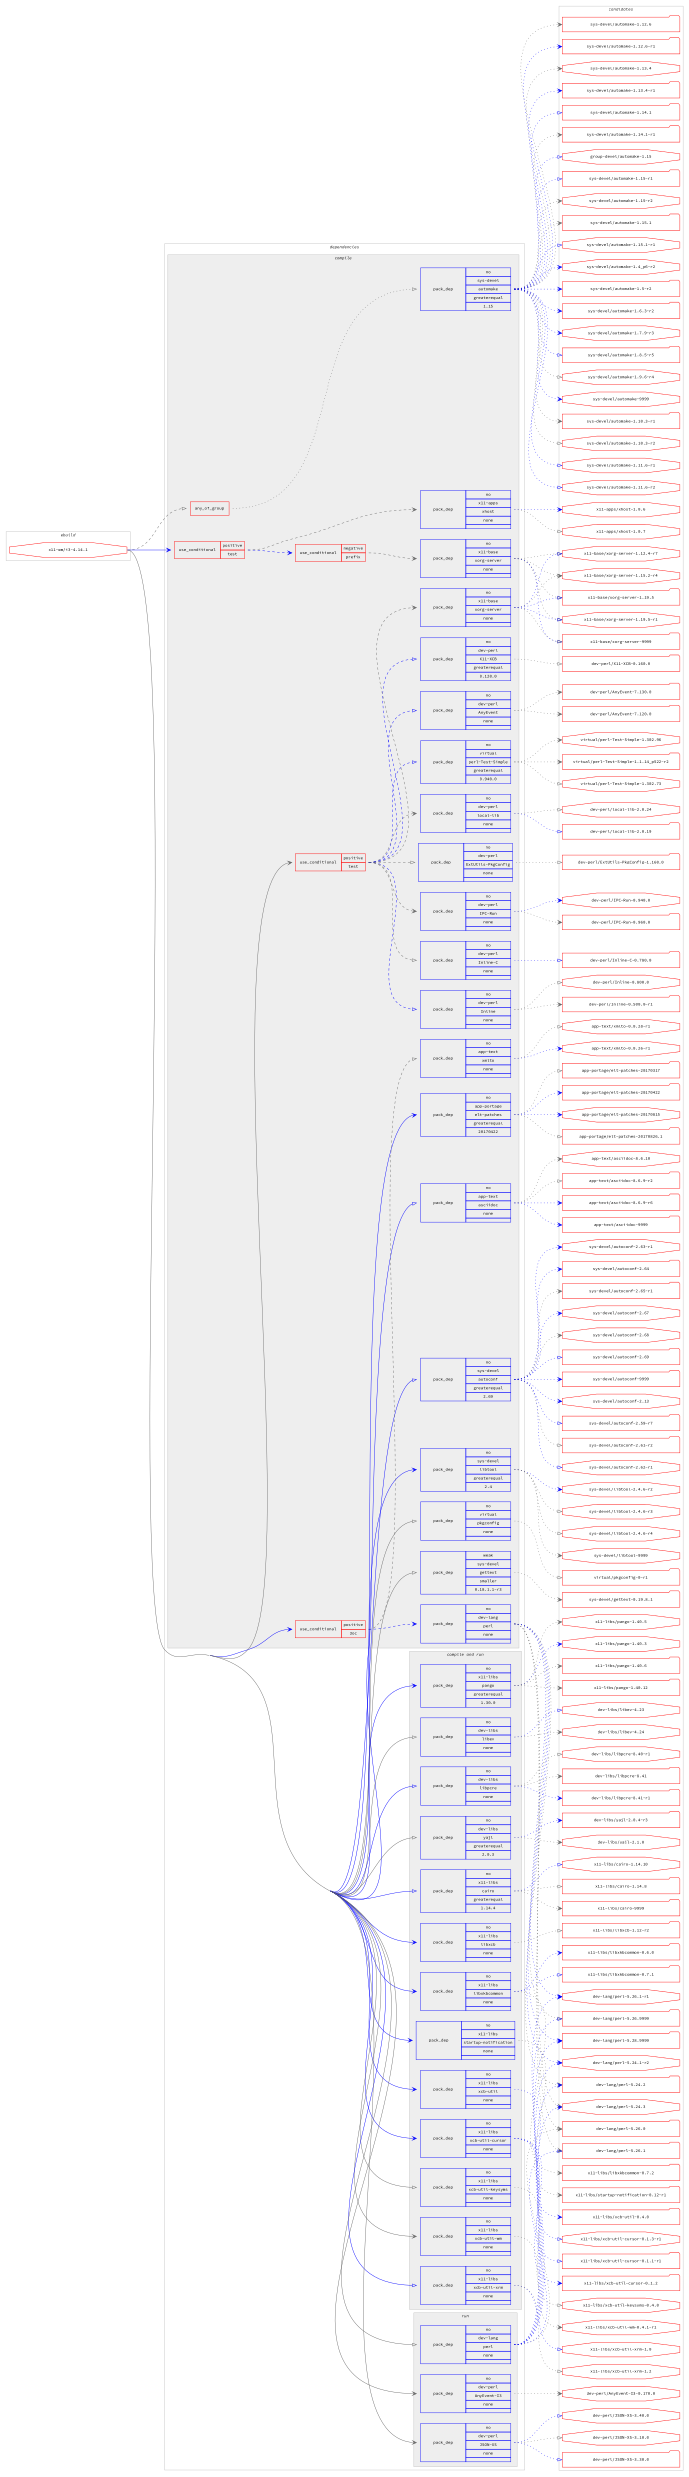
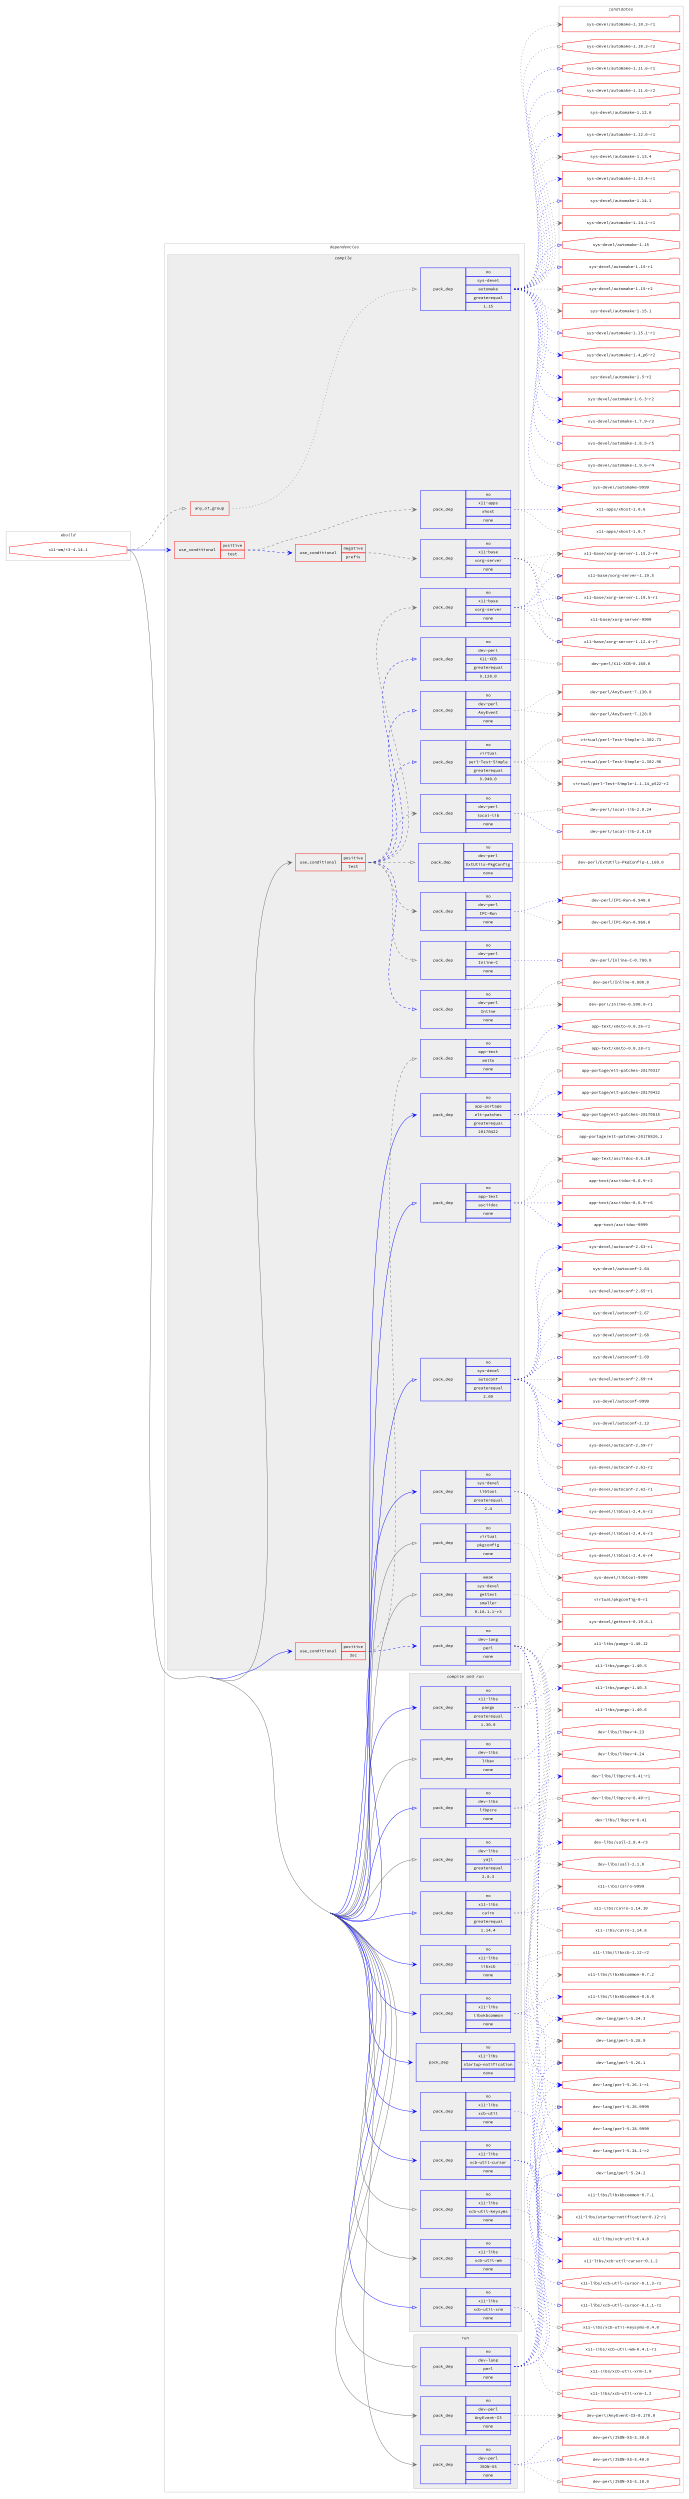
node "group-devel/automake-1.15": label "group-devel/automake-1.15" -> "sys-devel/automake-1.15"
node "sys-devel/autoconf-2.69-r4": added
